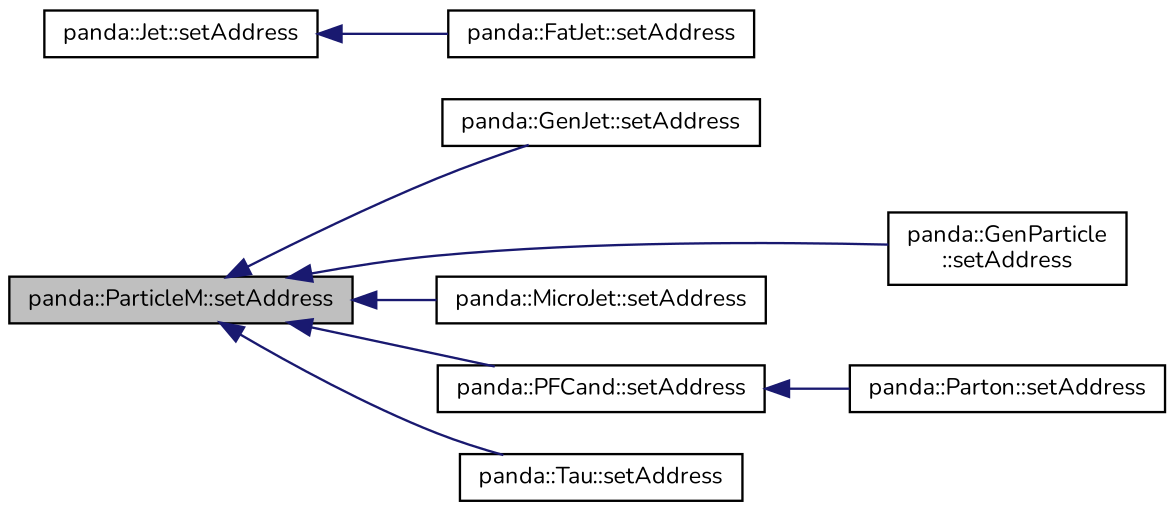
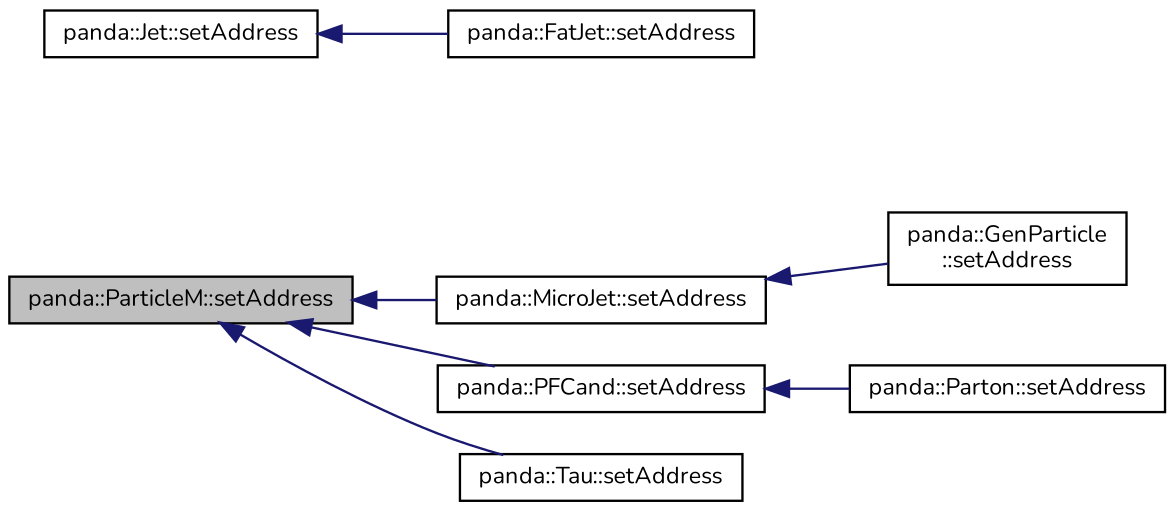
node "panda::GenJet::setAddress": removed
edge "panda::GenParticle ::setAddress" -> "panda::ParticleM::setAddress": now "panda::GenParticle ::setAddress" -> "panda::MicroJet::setAddress"
